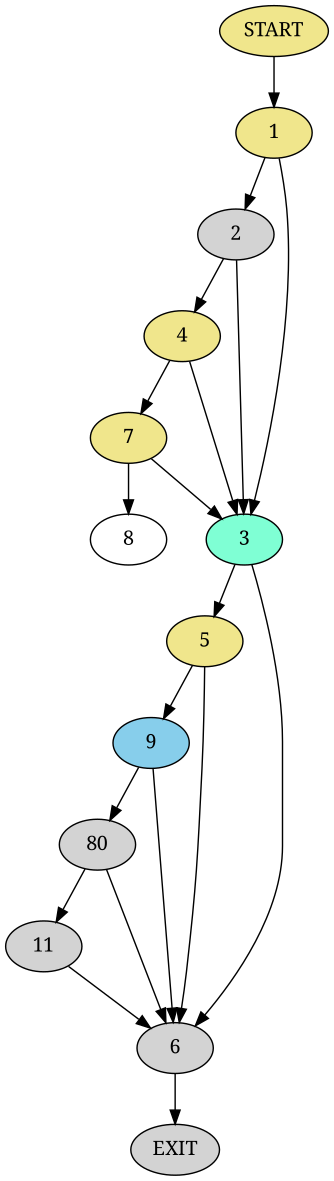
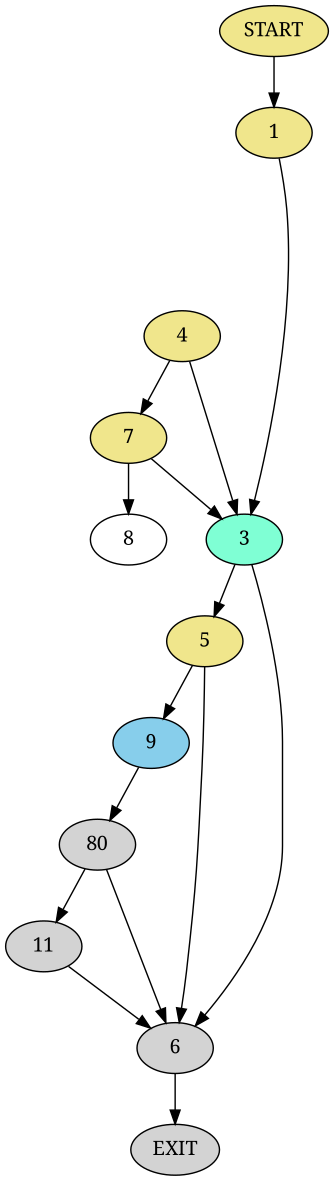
node "2": removed
edge "9" -> "6": removed
